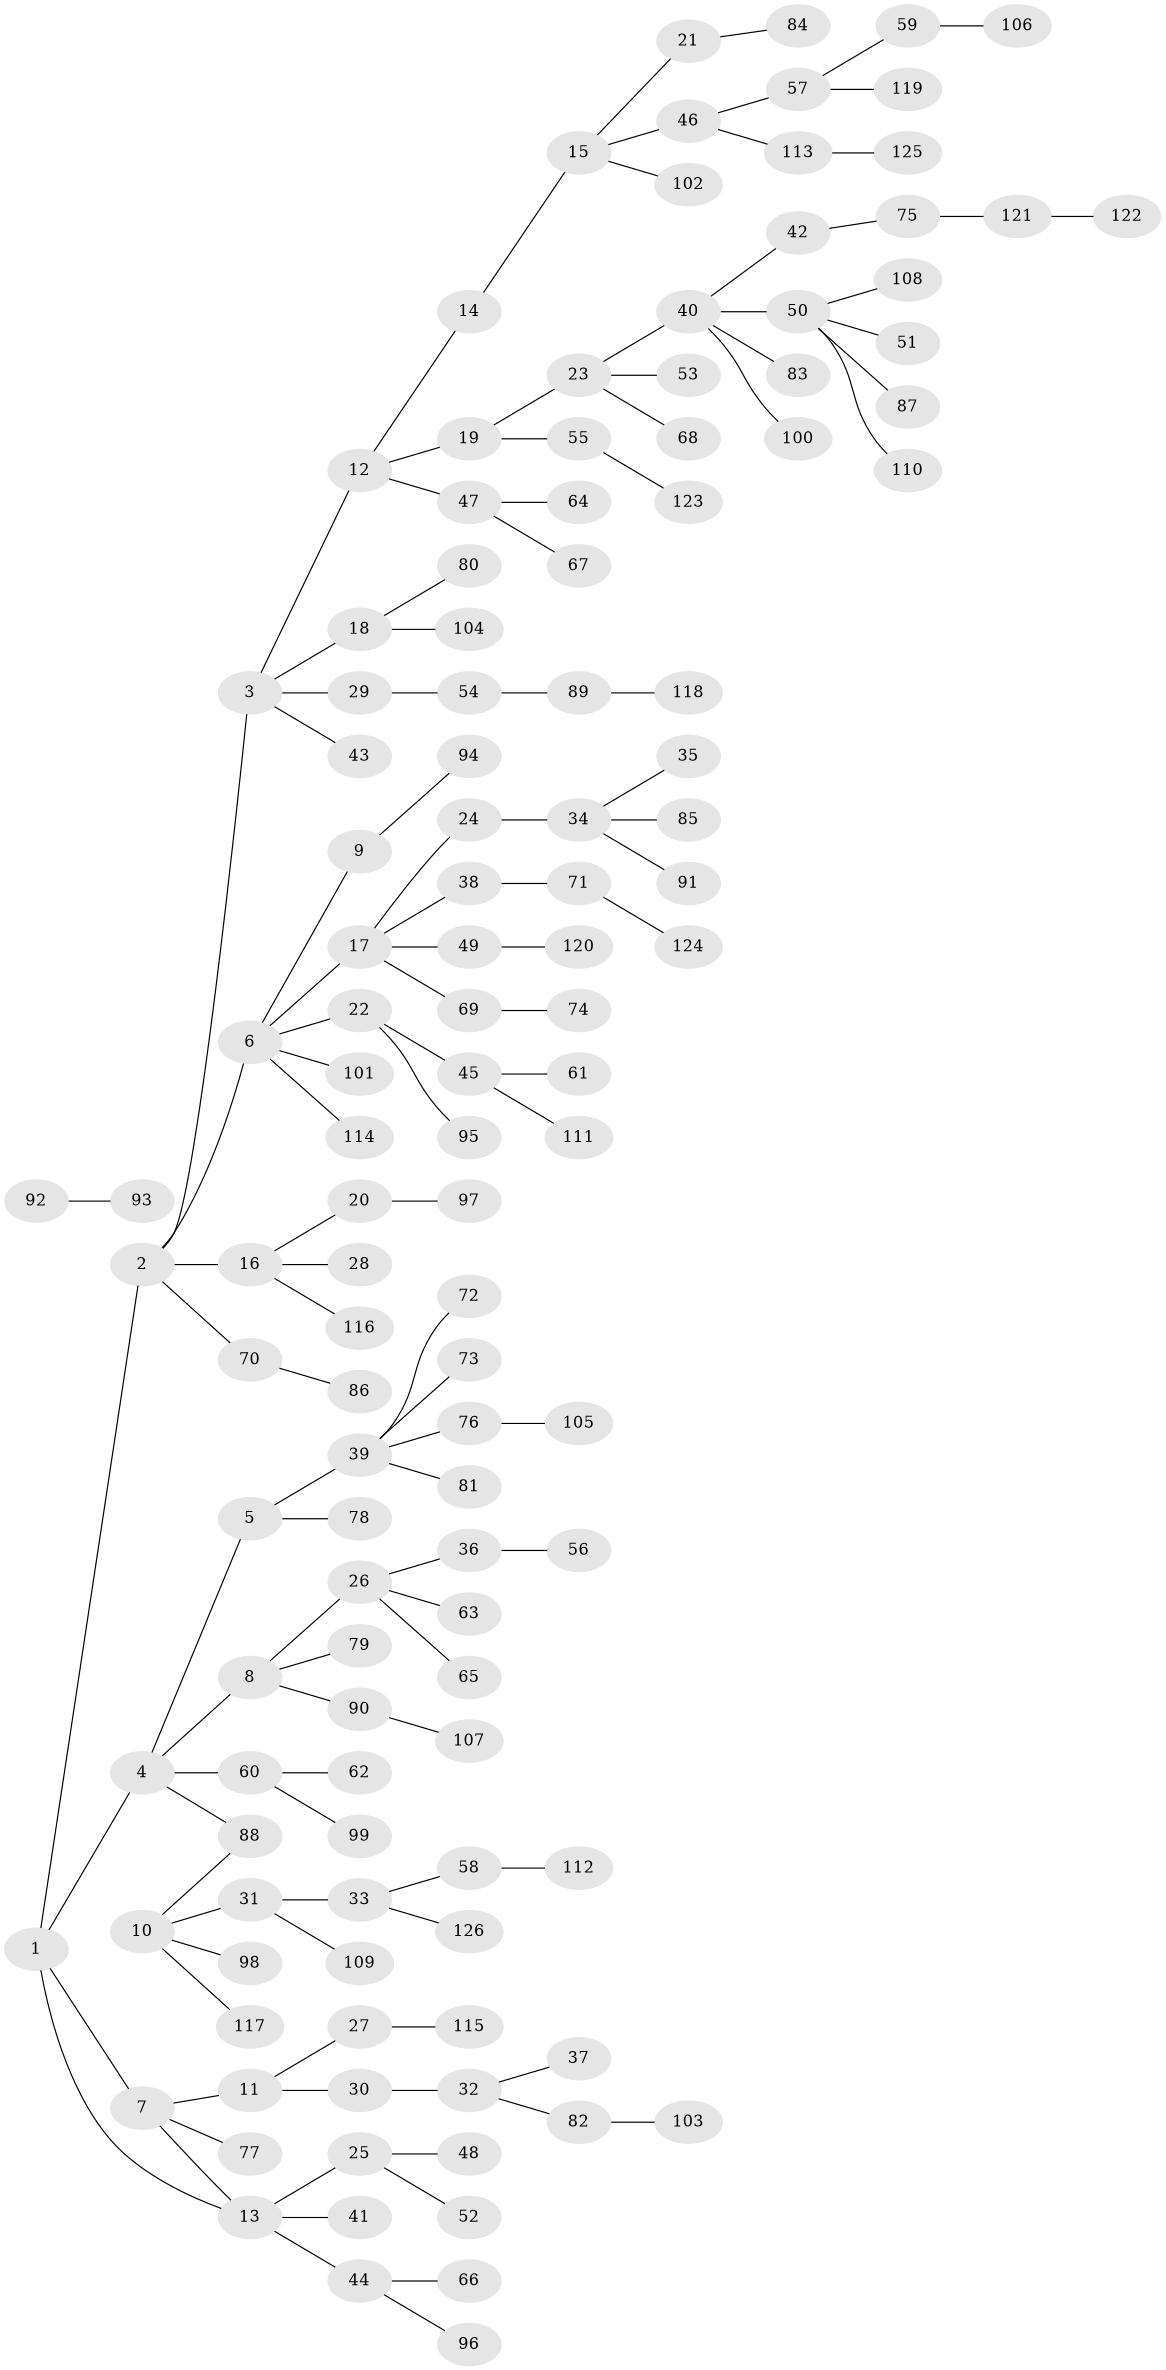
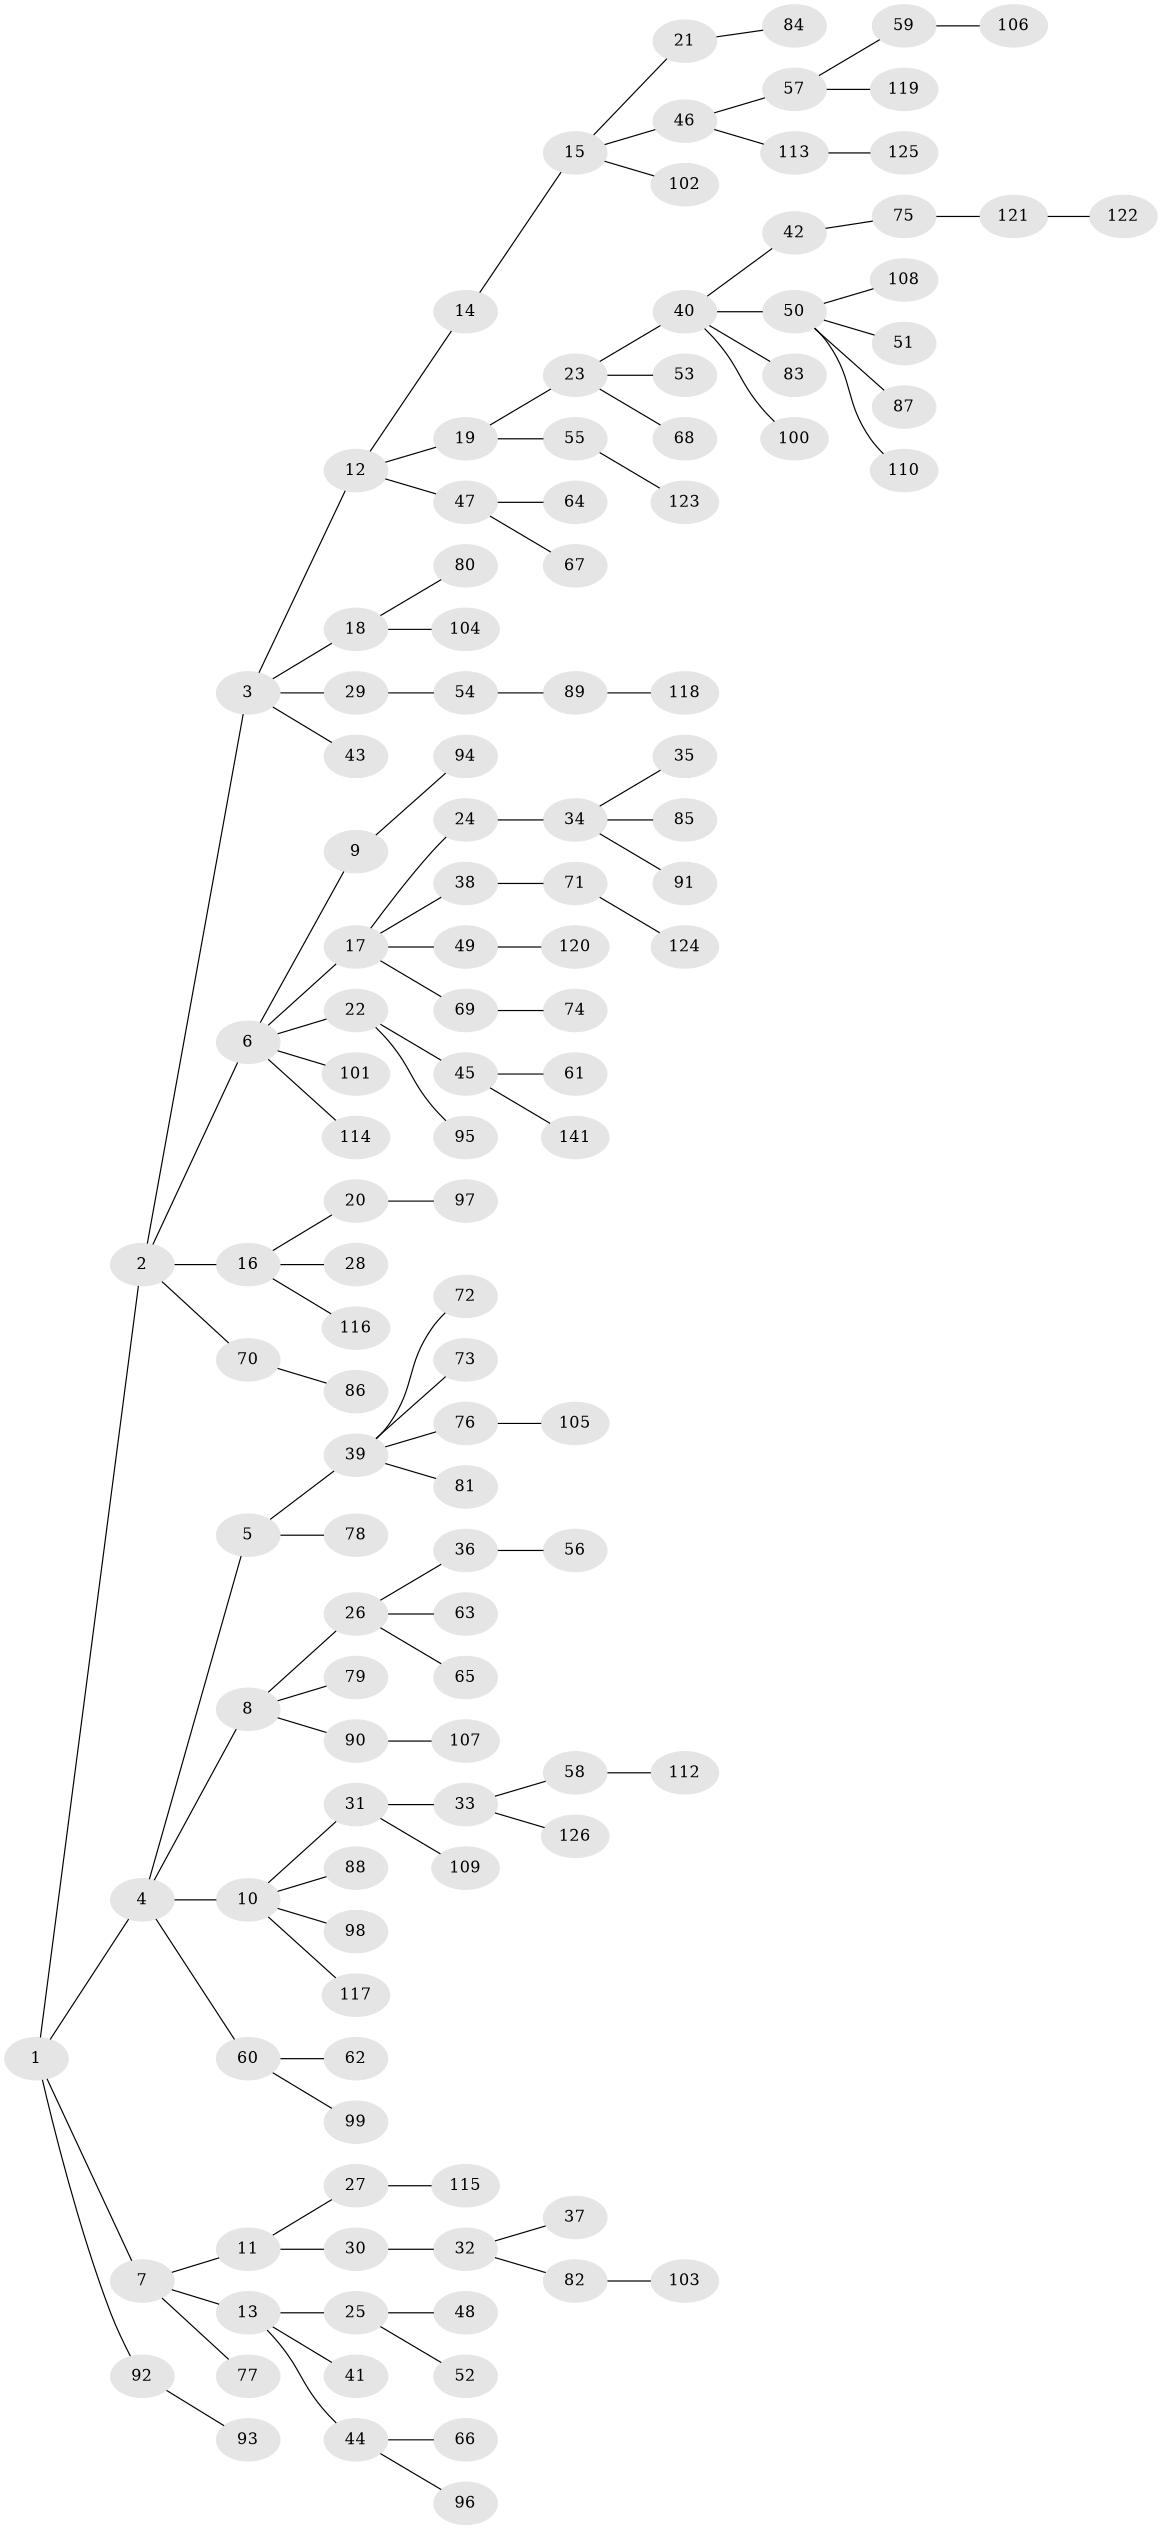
node "111": label "111" -> "141"
edge "4" -- "88": now "4" -- "10"
edge "1" -- "13": now "1" -- "92"
